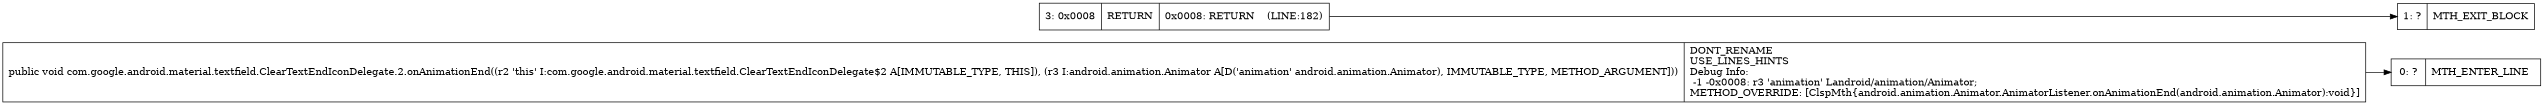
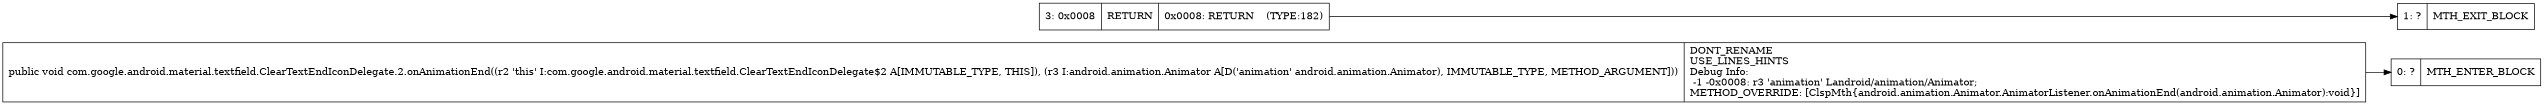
node "3: 0x0008": text "0x0008: RETURN    (LINE:182)" -> "0x0008: RETURN    (TYPE:182)"
node "0: ?": text "MTH_ENTER_LINE" -> "MTH_ENTER_BLOCK"
